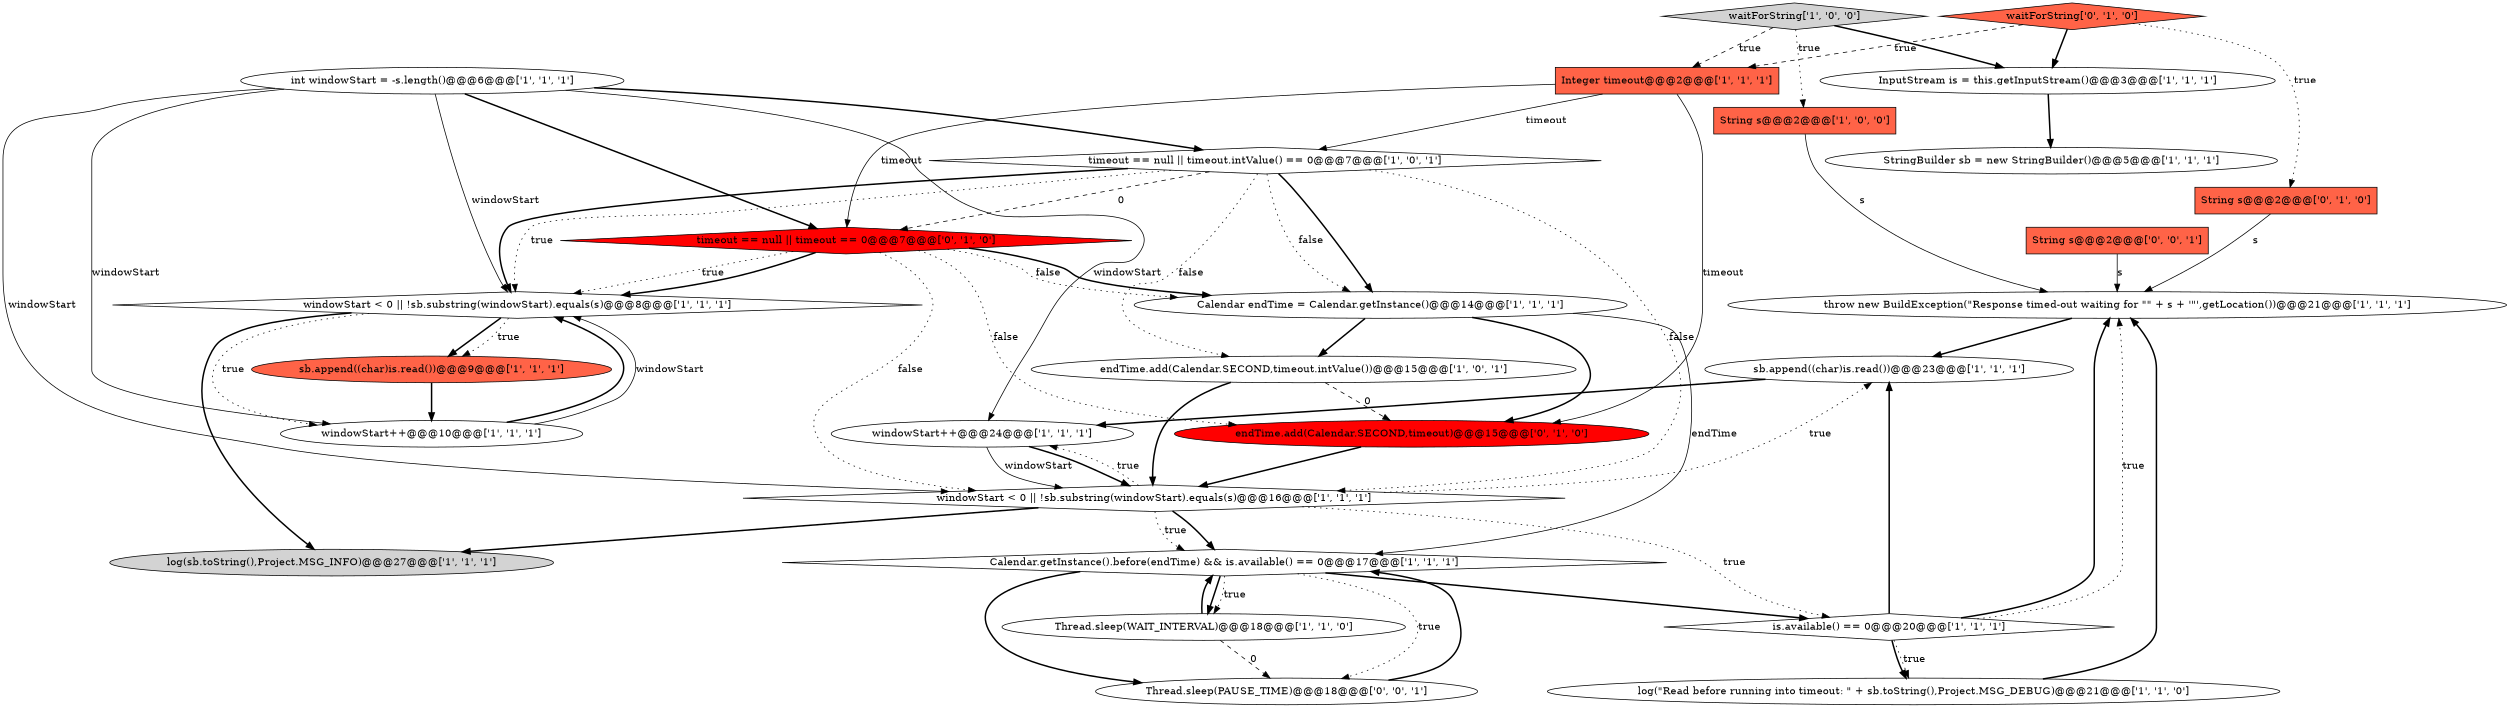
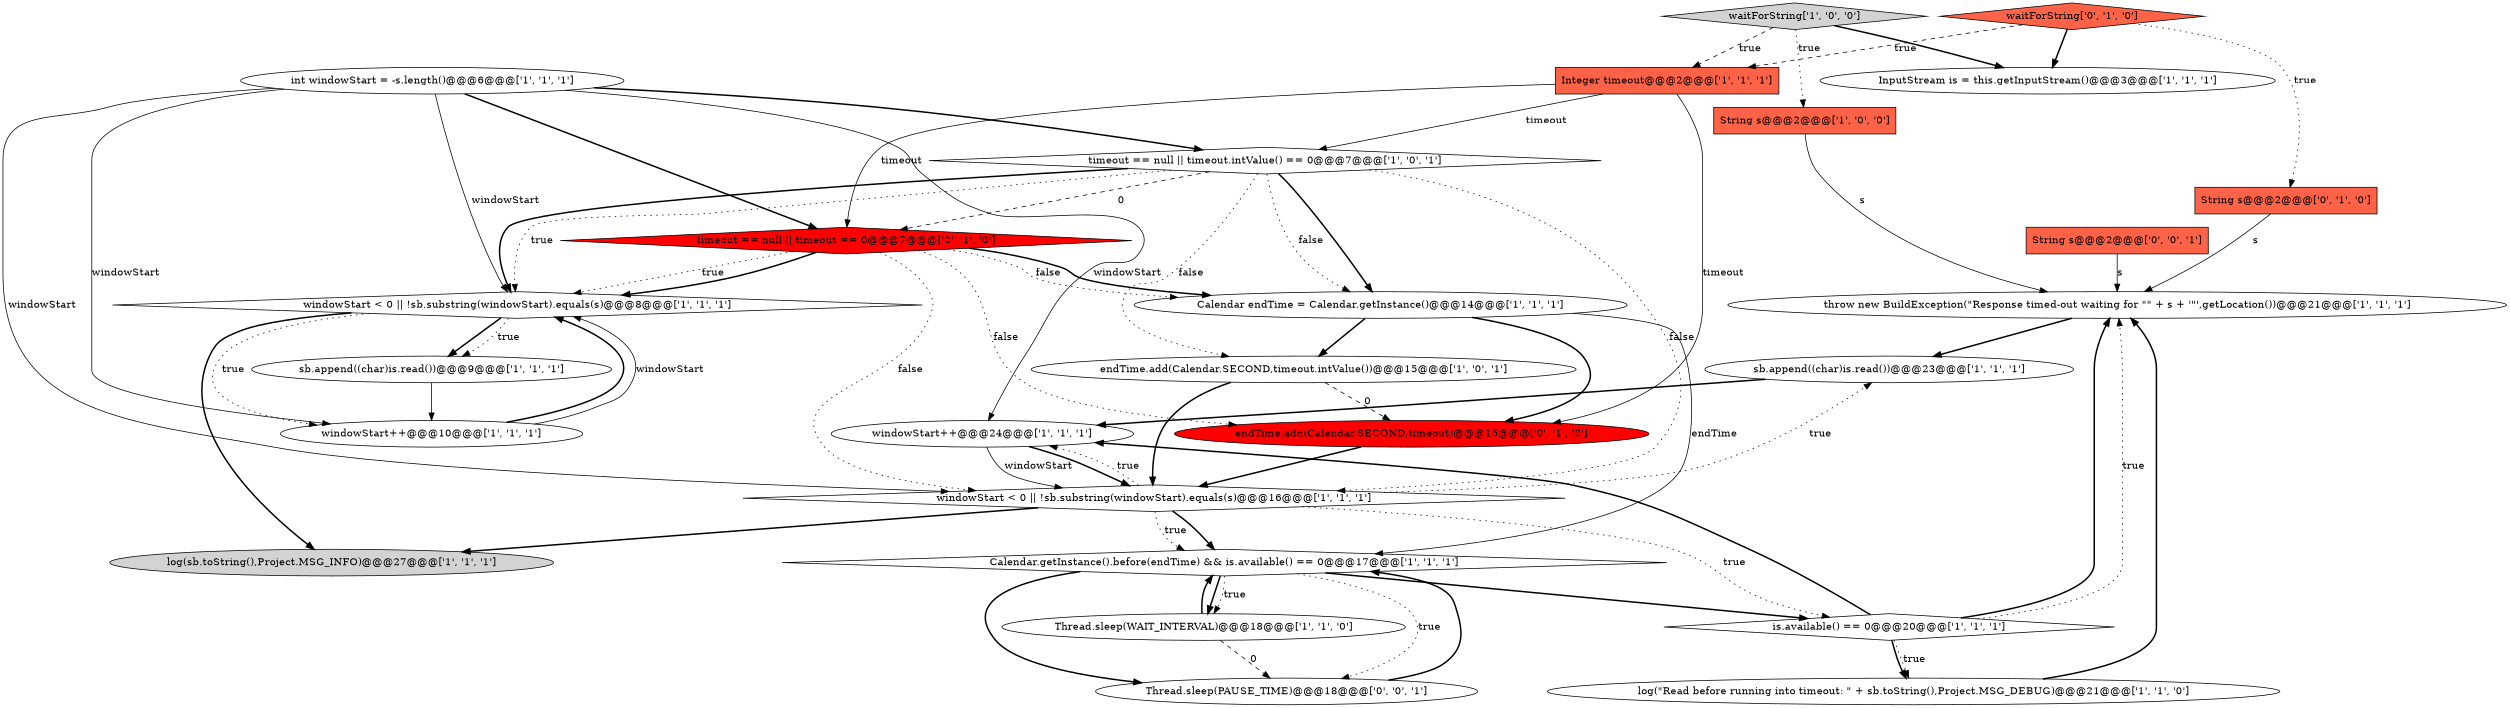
node "StringBuilder sb = new StringBuilder()@@@5@@@['1', '1', '1']": removed
node "sb.append((char)is.read())@@@9@@@['1', '1', '1']": fillcolor tomato -> white
edge "sb.append((char)is.read())@@@9@@@['1', '1', '1']" -> "windowStart++@@@10@@@['1', '1', '1']": style bold -> solid
edge "is.available() == 0@@@20@@@['1', '1', '1']" -> "sb.append((char)is.read())@@@23@@@['1', '1', '1']": now "is.available() == 0@@@20@@@['1', '1', '1']" -> "windowStart++@@@24@@@['1', '1', '1']"
